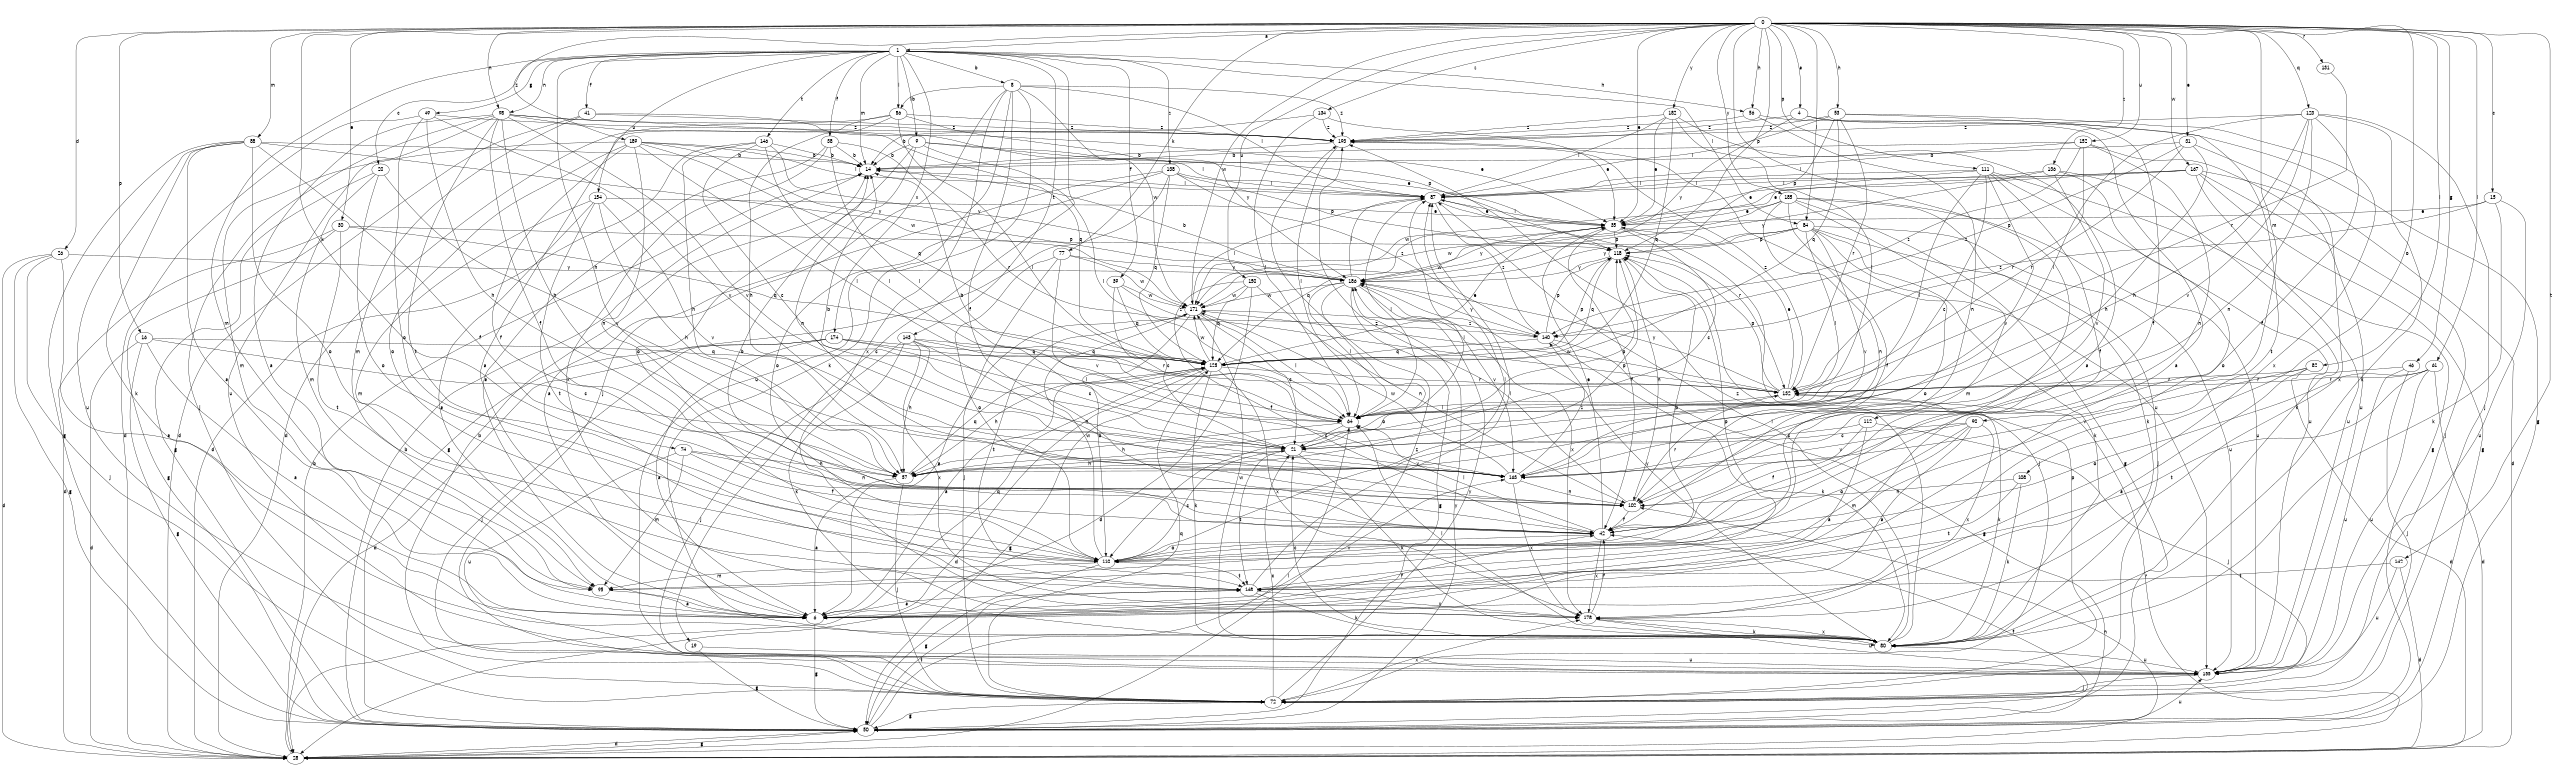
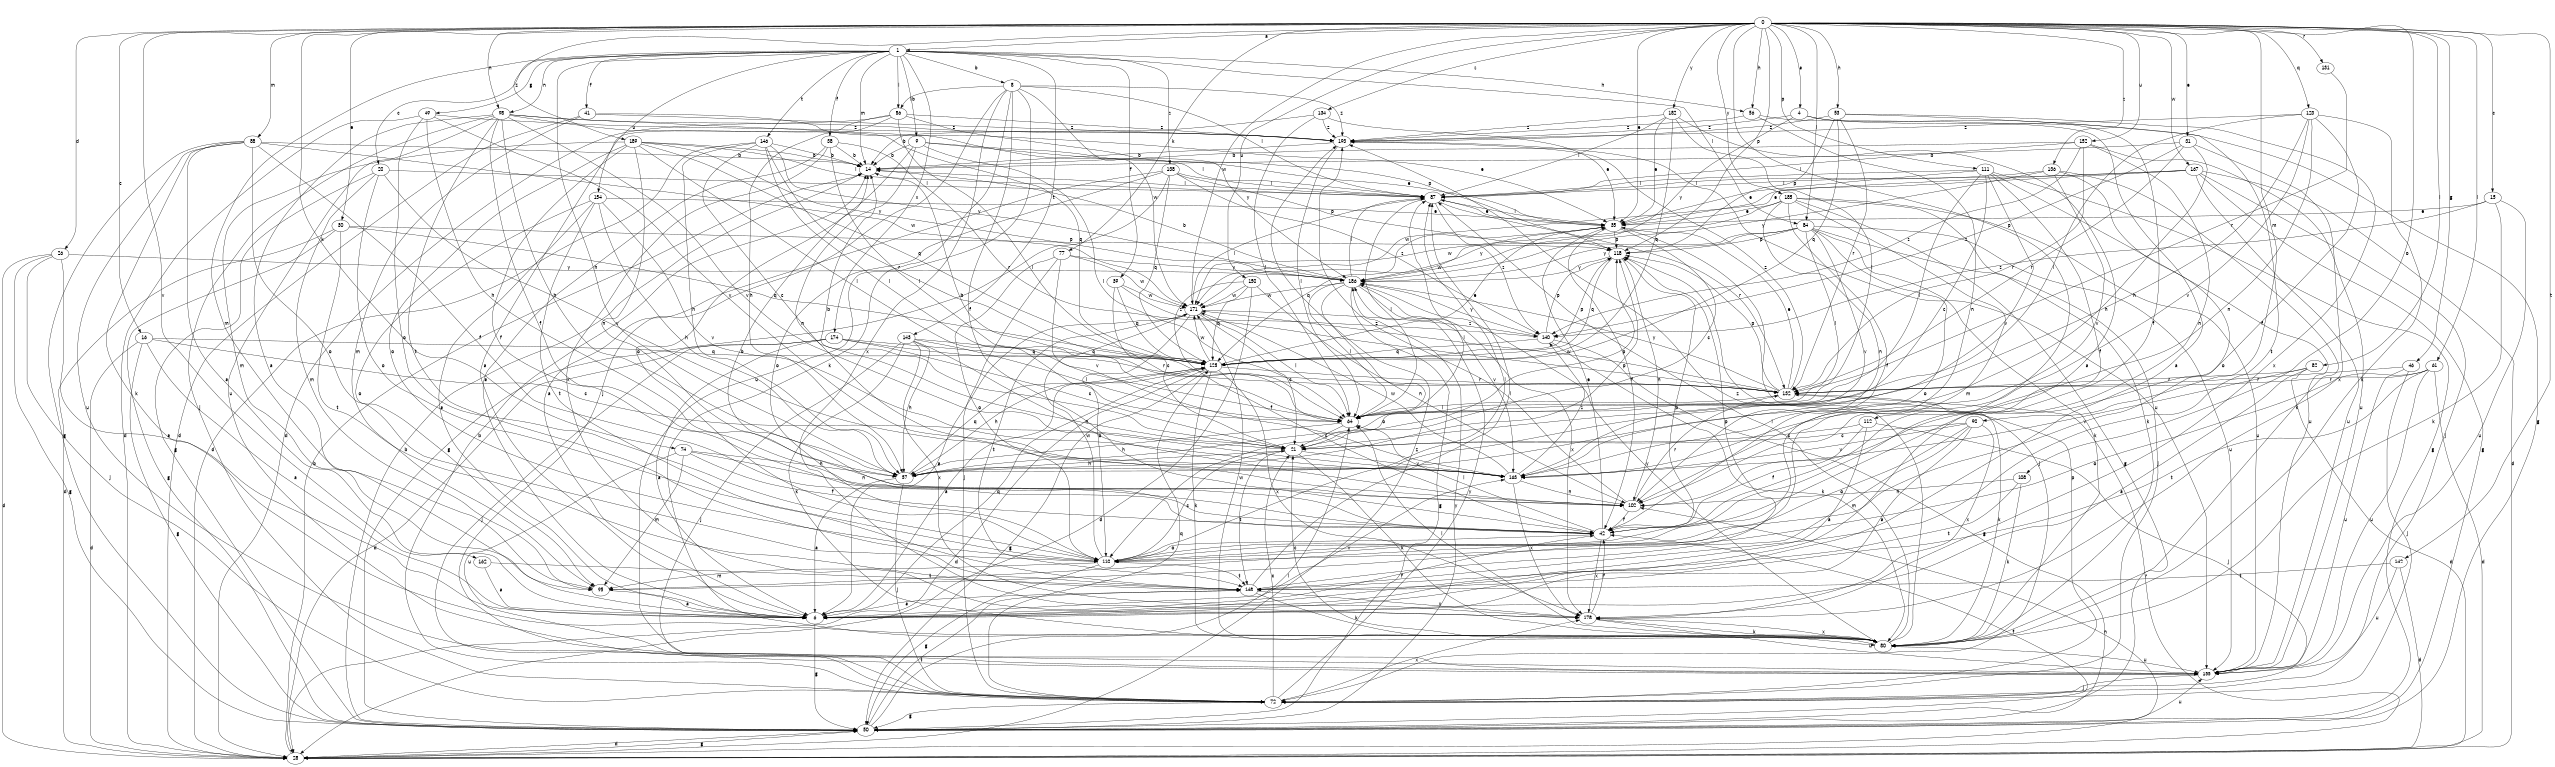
edge "53" -> "87": now "20" -> "87"
edge "0" -> "16": label "p" -> "c"
edge "146" -> "132": added, label "r"
edge "154" -> "95": label "m" -> "o"
node "162": added
node "19": removed
edge "123" -> "72": removed, label "j"
